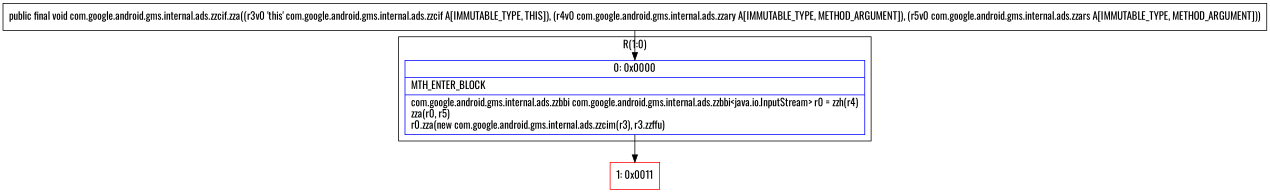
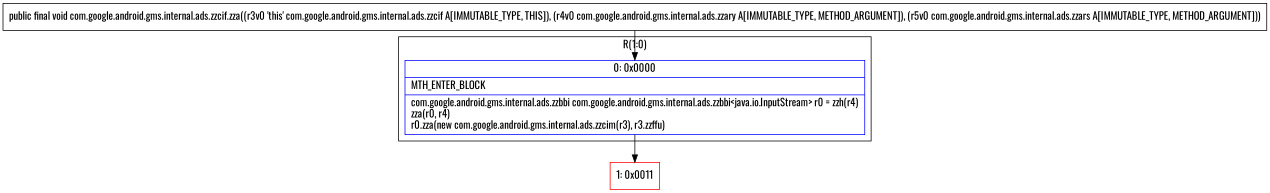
node "0: 0x0000": text "zza(r0, r5)" -> "zza(r0, r4)"
